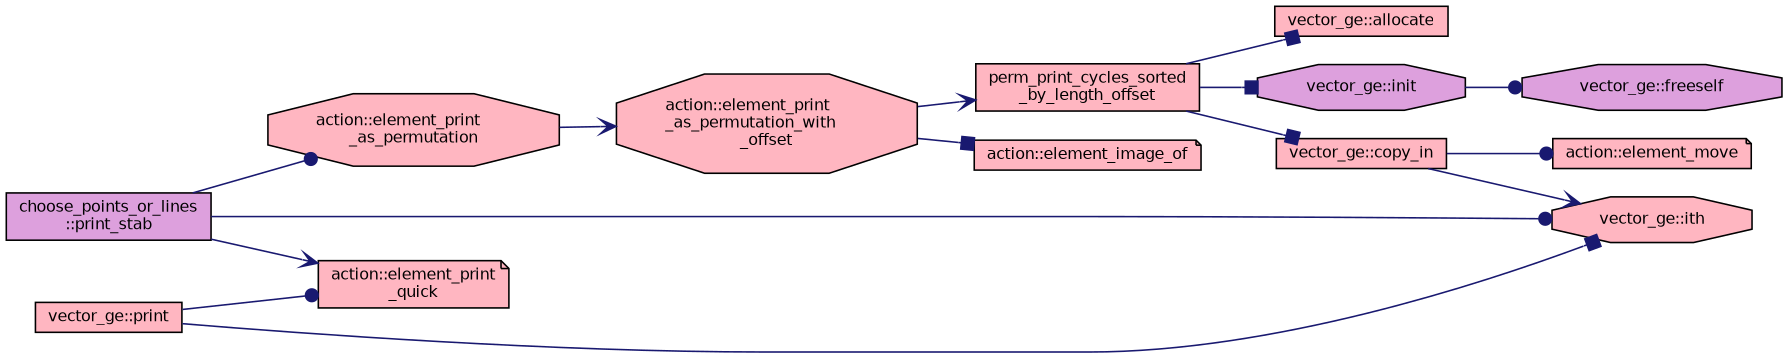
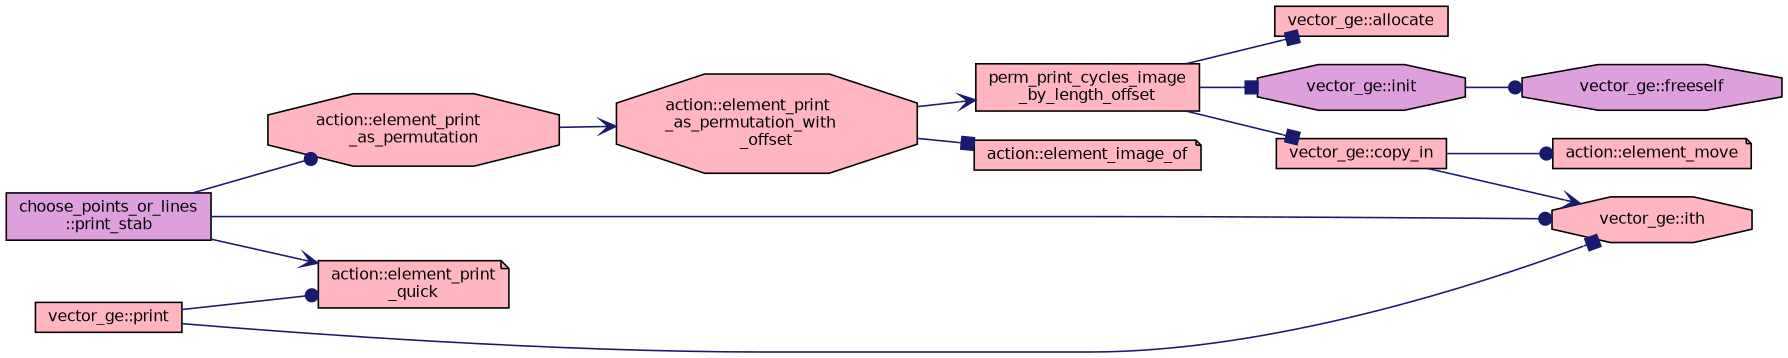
node "perm_print_cycles_sorted _by_length_offset": label "perm_print_cycles_sorted _by_length_offset" -> "perm_print_cycles_image _by_length_offset"
